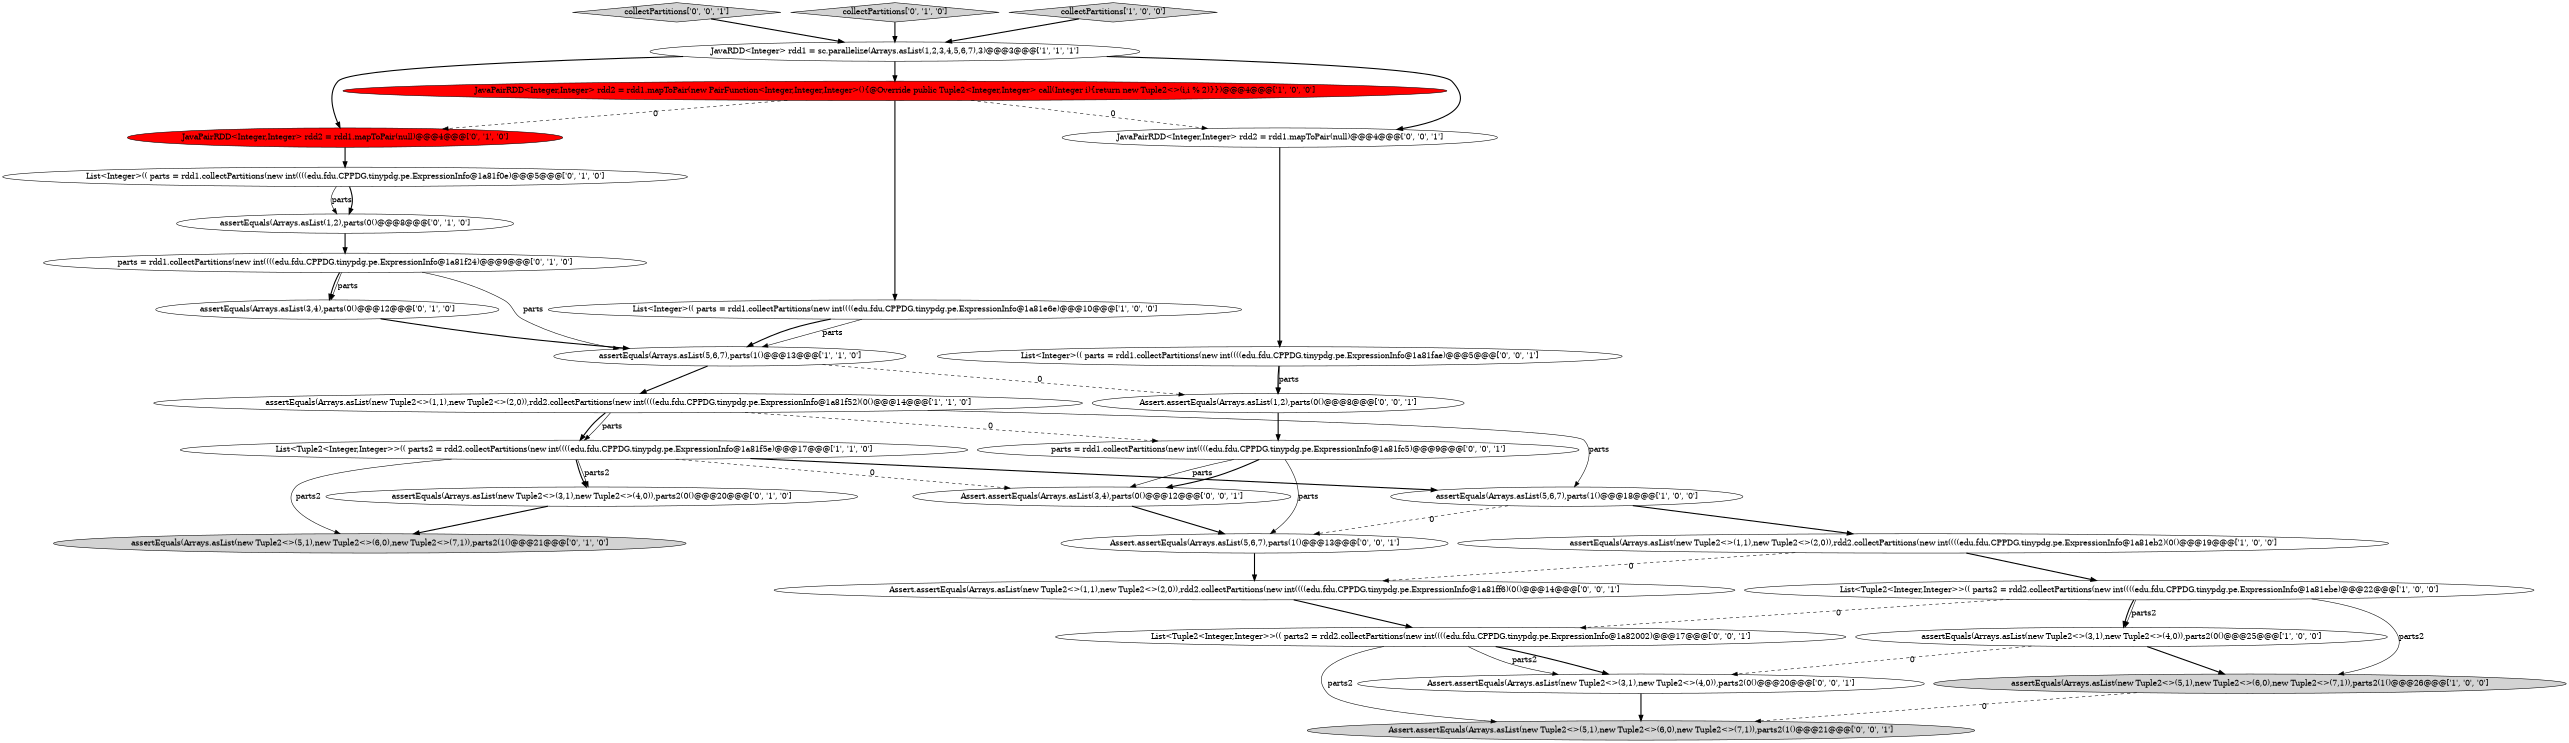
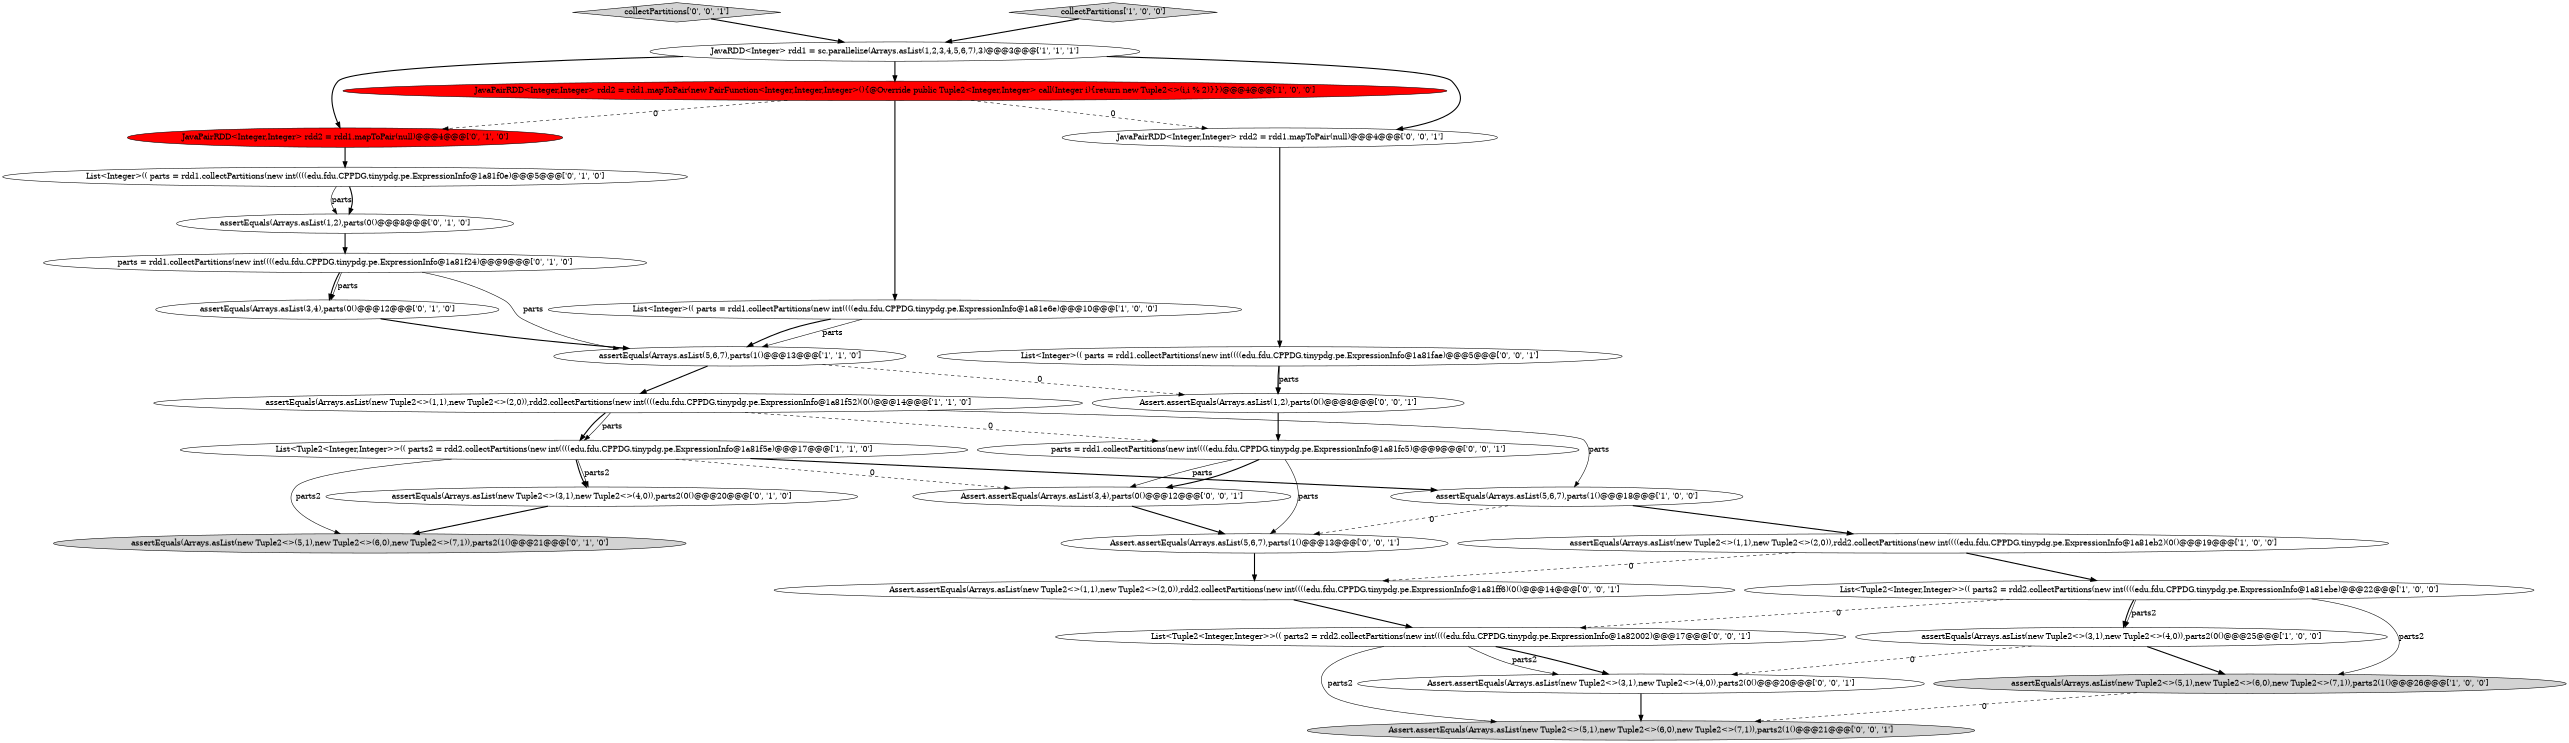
node "collectPartitions['0', '1', '0']": removed
